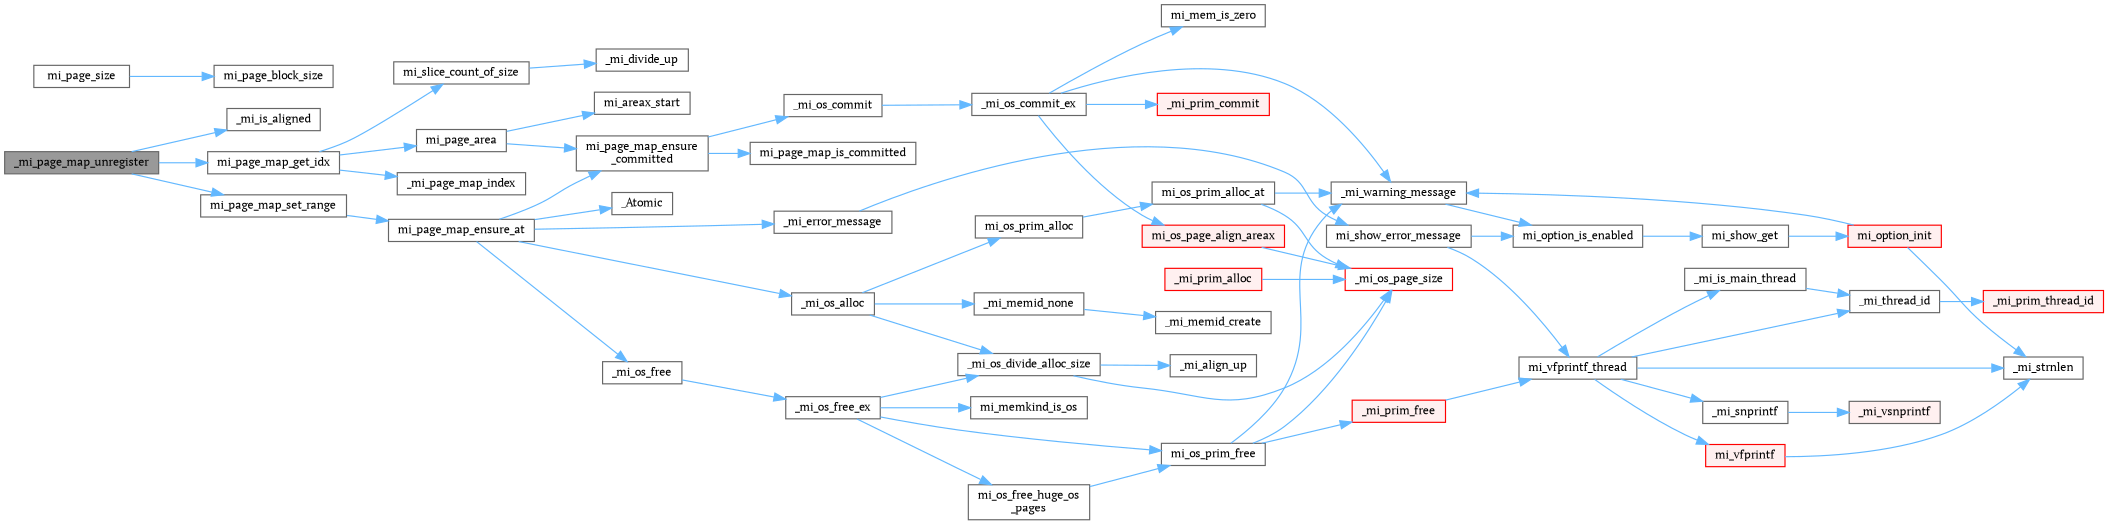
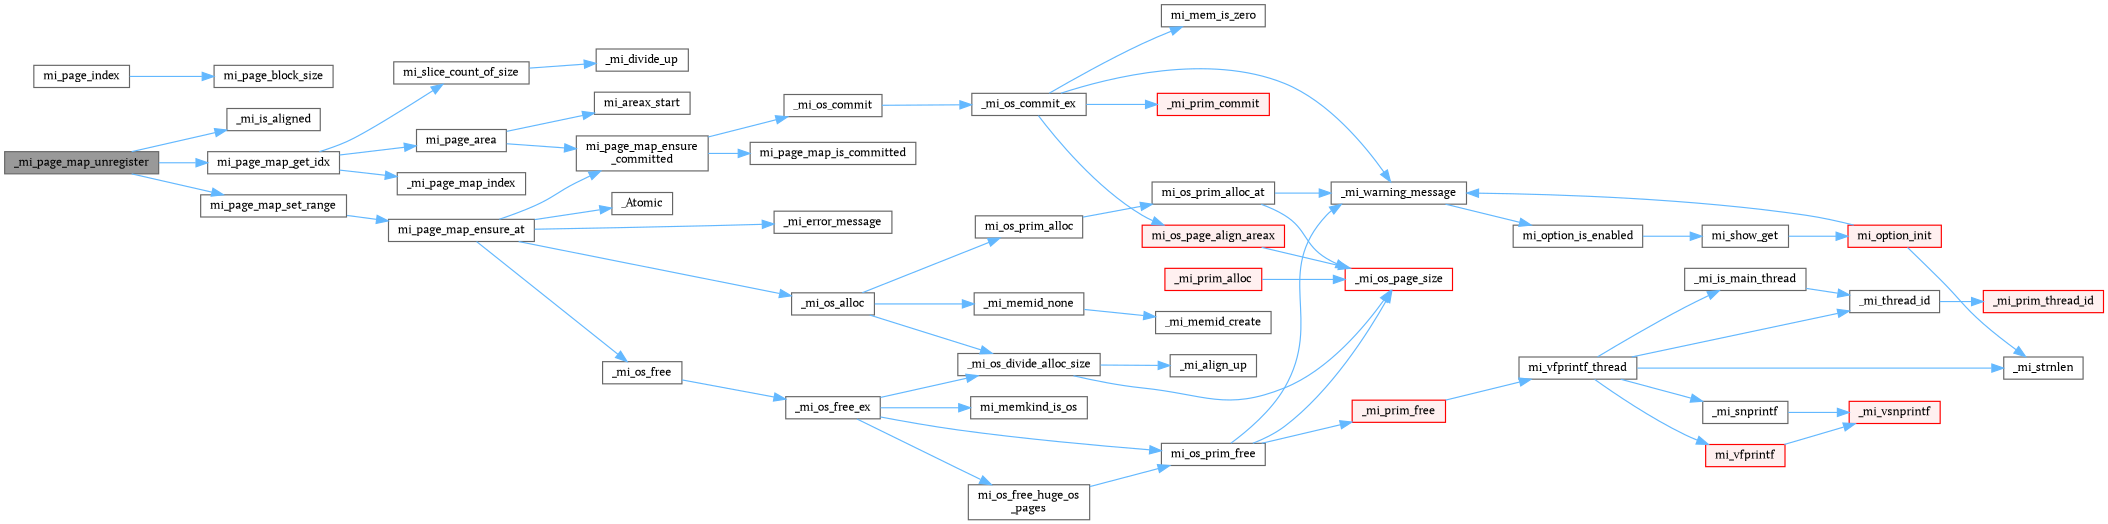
node "mi_page_size": label "mi_page_size" -> "mi_page_index"
node "mi_show_error_message": removed
node "_mi_vsnprintf": color grey40 -> red
edge "mi_vfprintf" -> "_mi_strnlen": now "mi_vfprintf" -> "_mi_vsnprintf"
